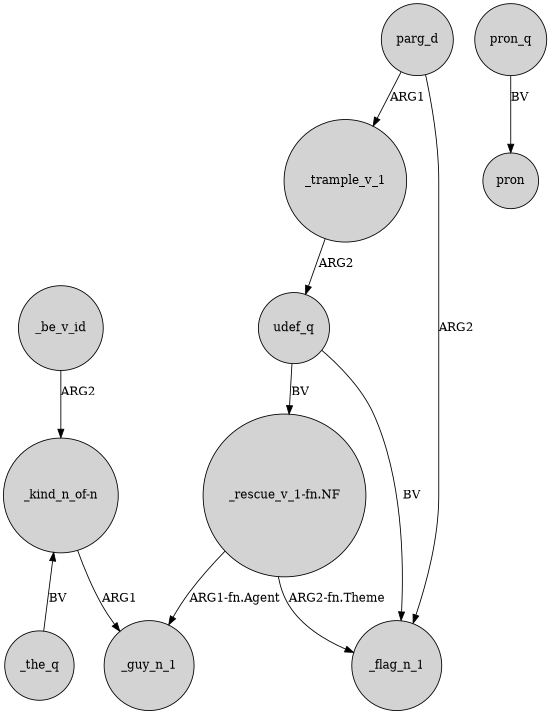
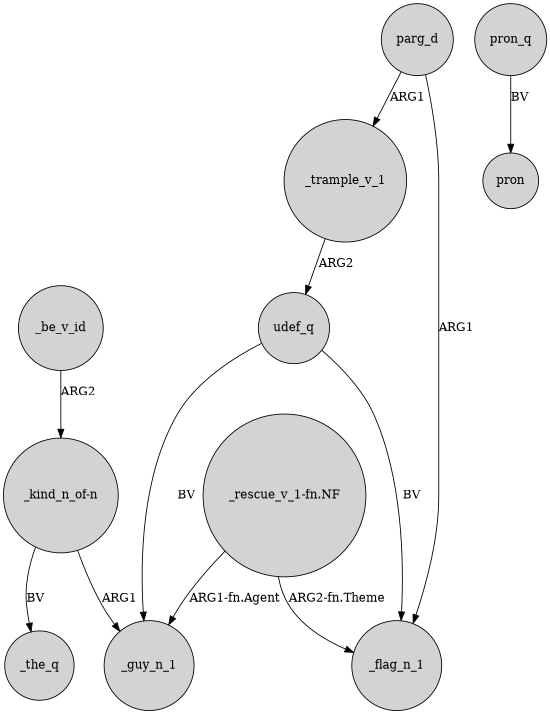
edge "parg_d" -> "_flag_n_1": label "ARG2" -> "ARG1"
edge "udef_q" -> "_rescue_v_1-fn.NF": now "udef_q" -> "_guy_n_1"
edge "_the_q" -> "_kind_n_of-n": reversed
